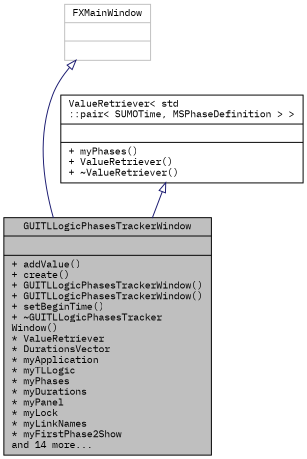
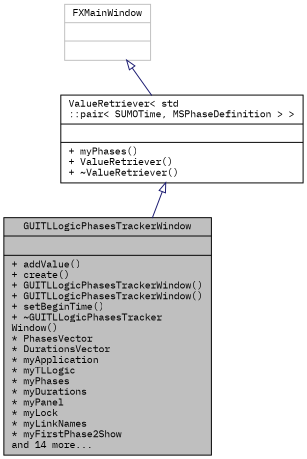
edge "GUITLLogicPhasesTrackerWindow" -> "FXMainWindow": now "ValueRetriever< std" -> "FXMainWindow"
node "GUITLLogicPhasesTrackerWindow": text "* ValueRetriever" -> "* PhasesVector"
